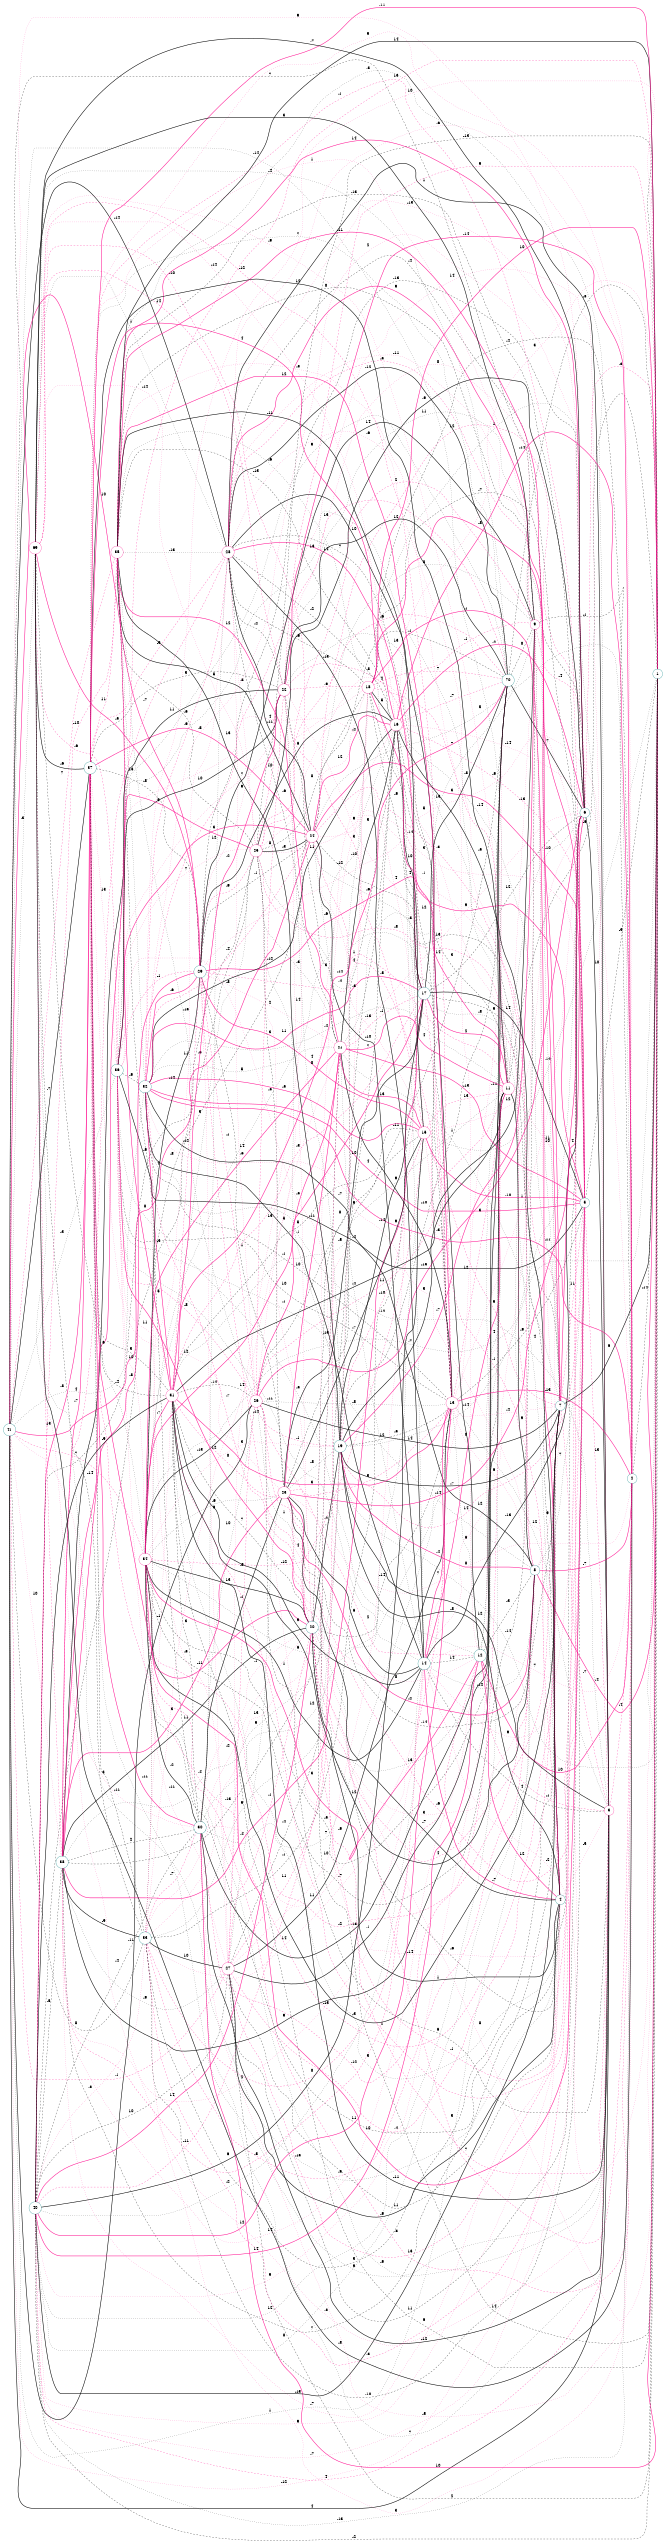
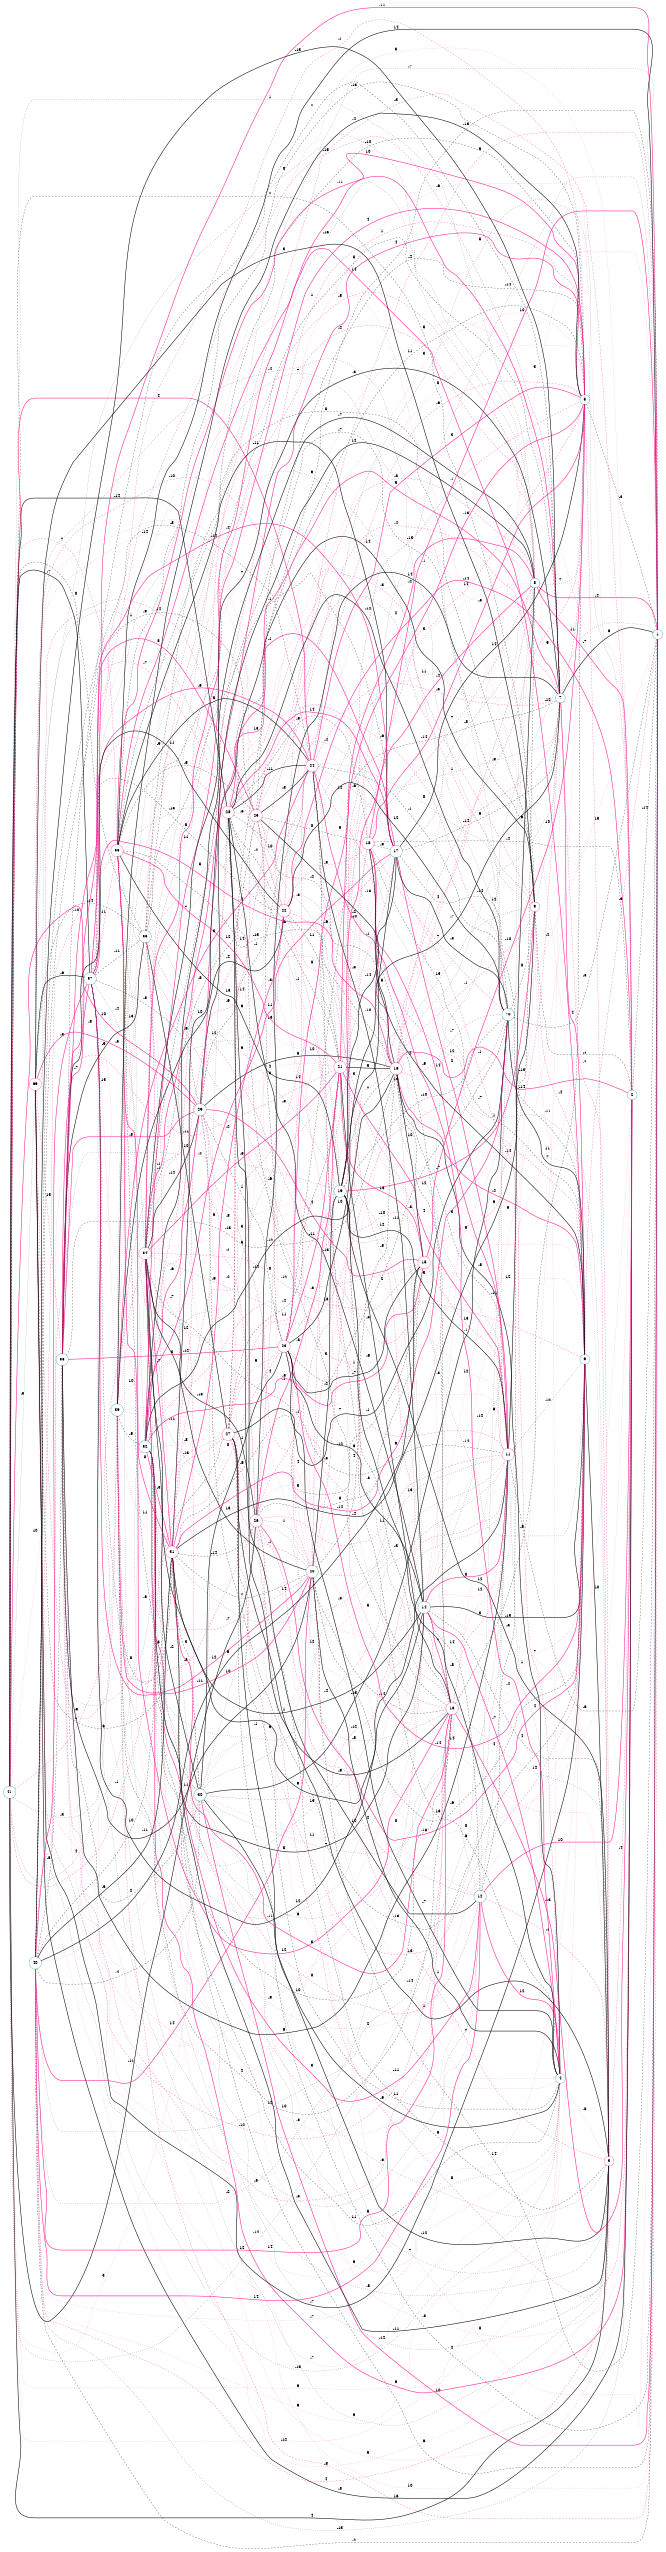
edge "16" -- "17": now "16" -- "8"
edge "37" -- "30": style bold -> dotted
